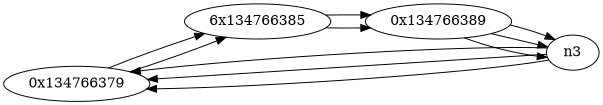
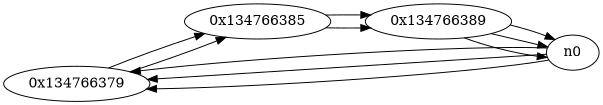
node "6x134766385": label "6x134766385" -> "0x134766385"
node "n3": label "n3" -> "n0"
